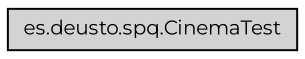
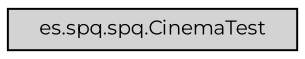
node "es.deusto.spq.CinemaTest": label "es.deusto.spq.CinemaTest" -> "es.spq.spq.CinemaTest"
